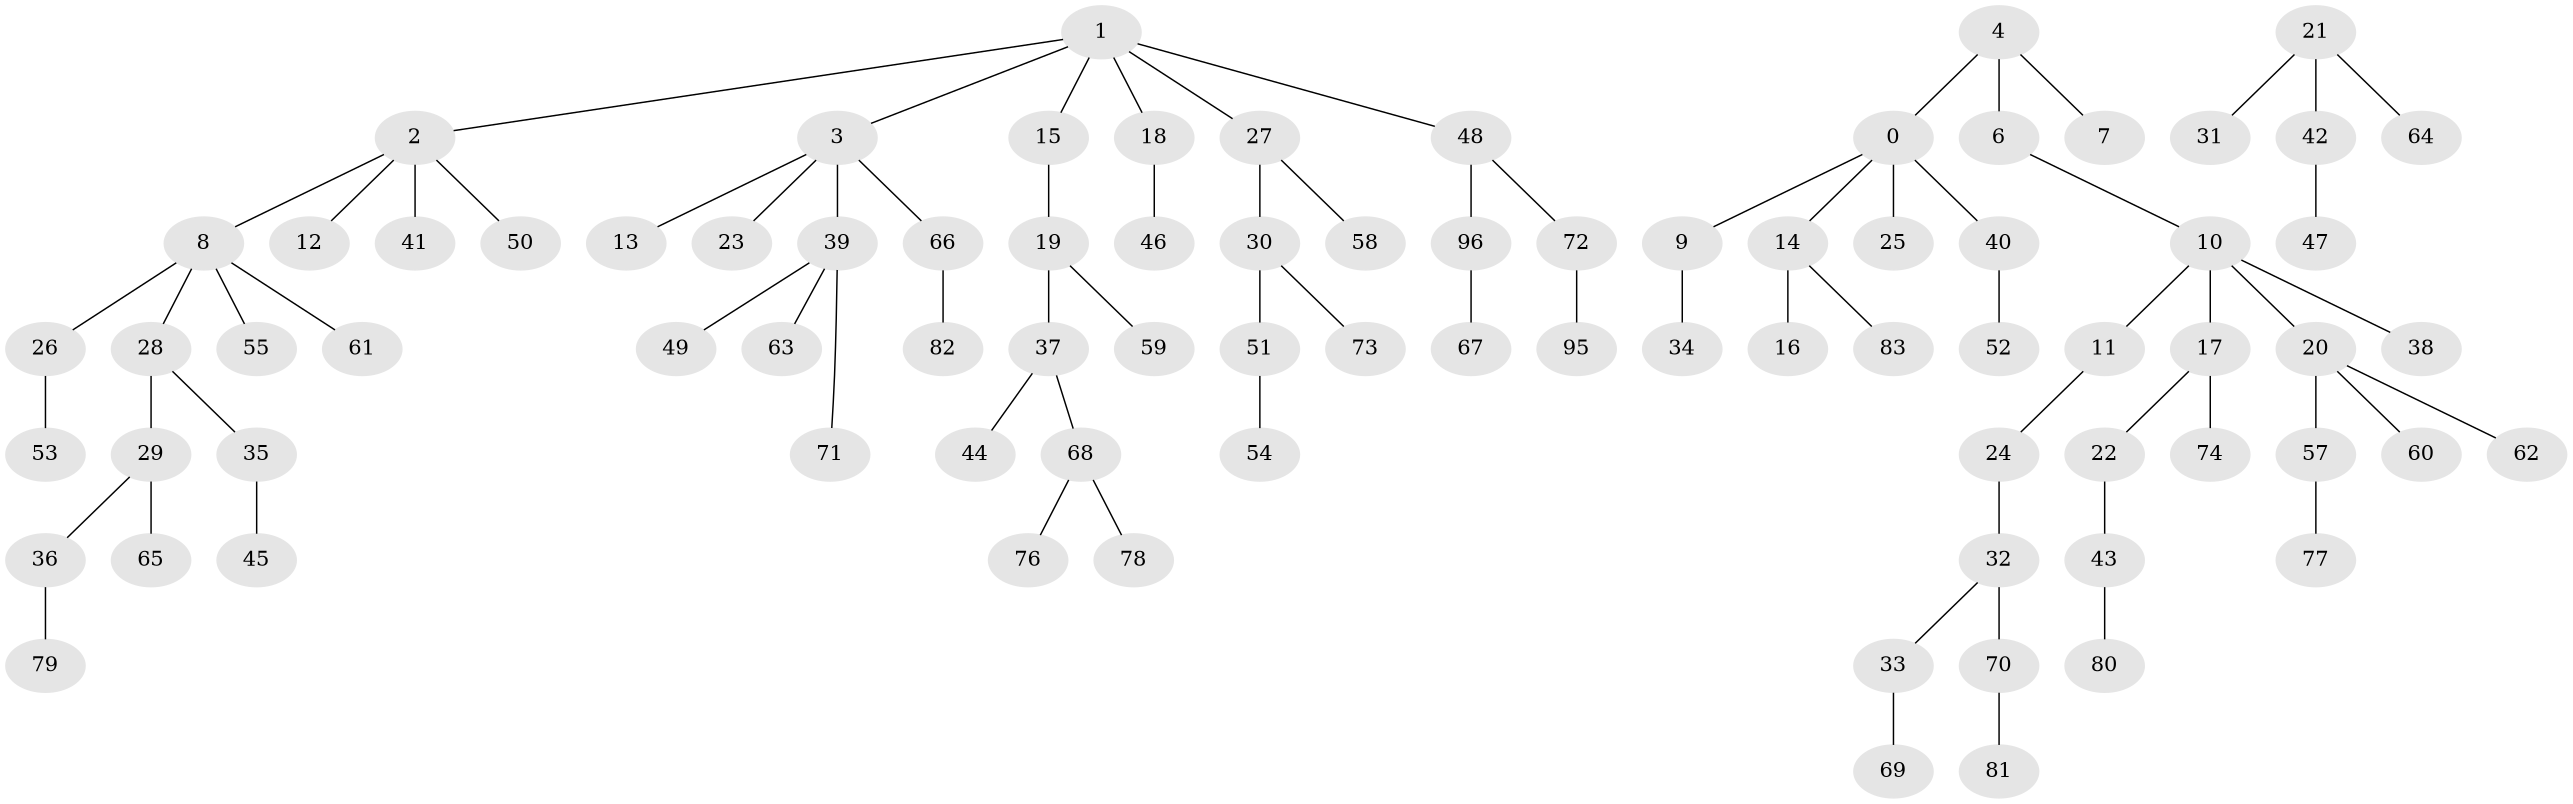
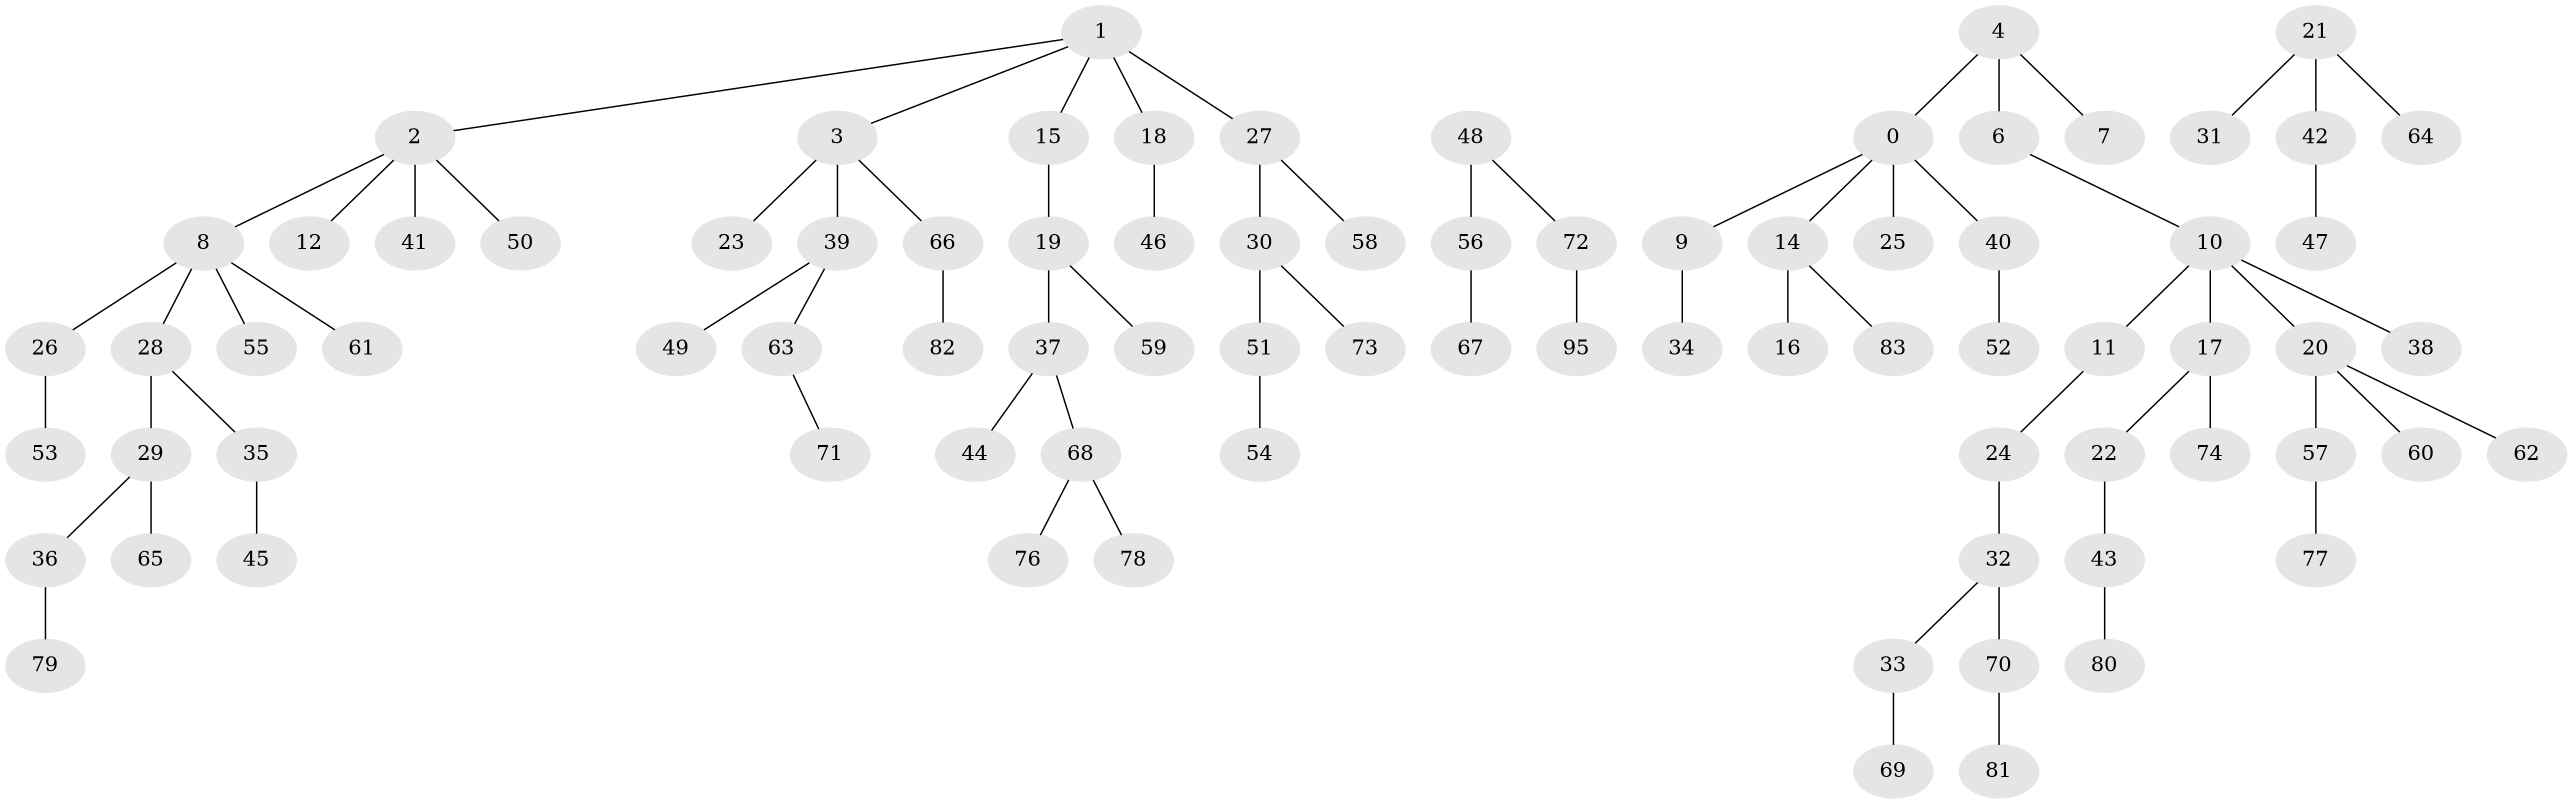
edge "1" -- "48": removed
node "13": removed
node "96": label "96" -> "56"
edge "39" -- "71": now "63" -- "71"
